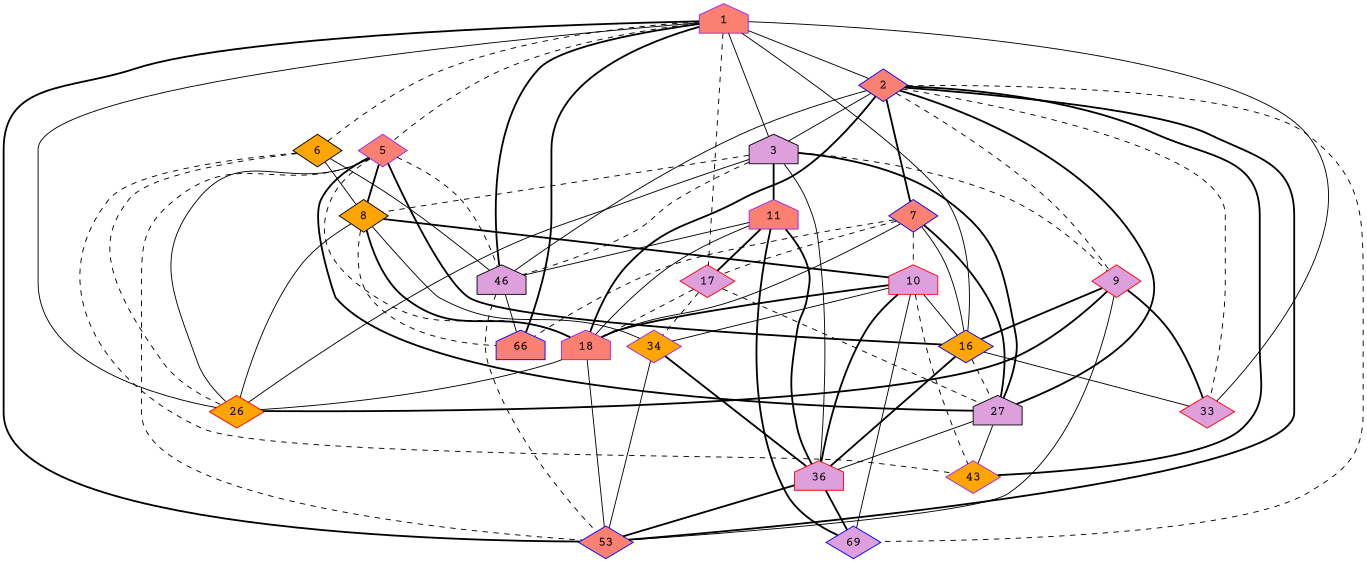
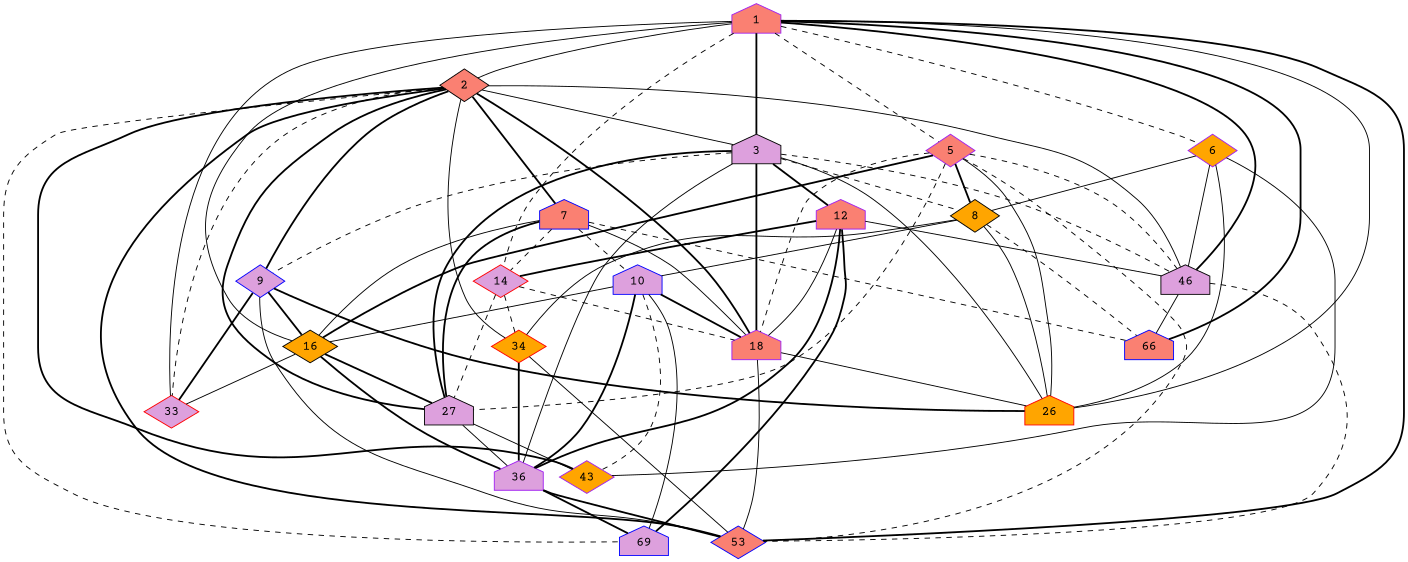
edge "1" -- "3": style solid -> bold
node "2": color blue -> black
node "6": color black -> purple
edge "2" -- "9": style dashed -> bold
node "11": label "11" -> "12"
node "7": shape diamond -> house
edge "6" -- "26": style dashed -> solid
edge "8" -- "10": style bold -> solid
node "17": label "17" -> "14"
node "10": color red -> blue
node "9": color red -> blue
edge "8" -- "18": now "3" -- "18"
edge "10" -- "34": now "2" -- "34"
node "34": color purple -> red
node "16": color blue -> black
edge "16" -- "27": style dashed -> bold
edge "5" -- "27": style bold -> dashed
node "26": shape diamond -> house
edge "6" -- "43": style dashed -> solid
node "36": color red -> purple
node "69": shape diamond -> house
